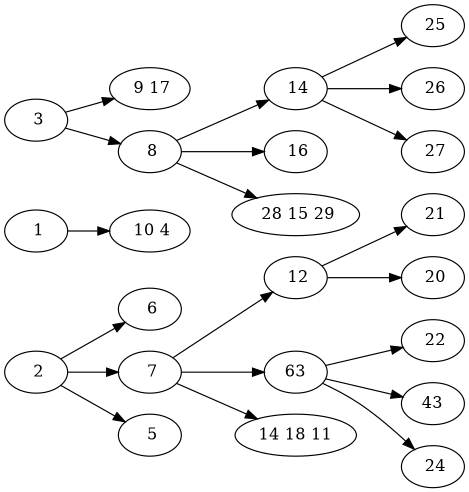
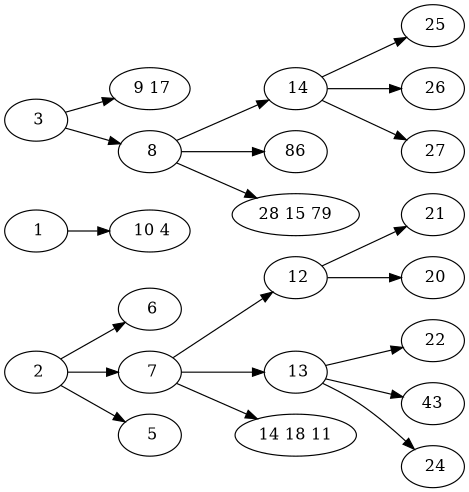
node "16": label "16" -> "86"
node "28 15 29": label "28 15 29" -> "28 15 79"
node "63": label "63" -> "13"
